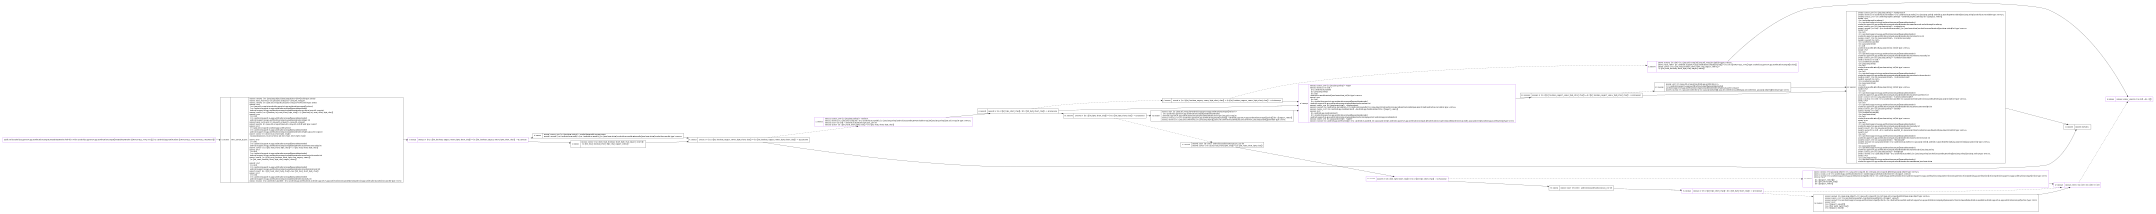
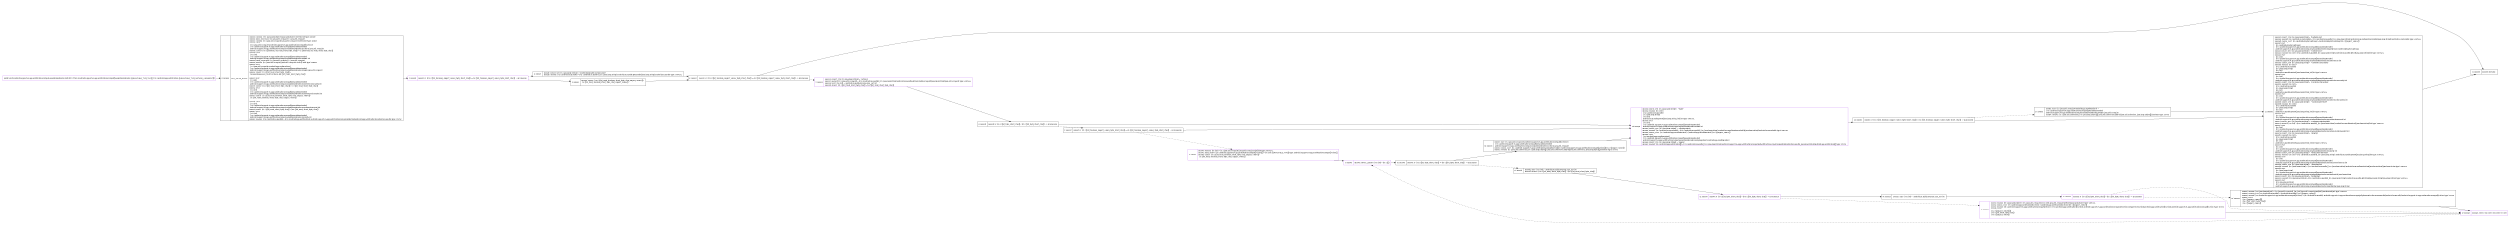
edge "6: 0x003d" -> "10: 0x0049": now "9: 0x0048" -> "10: 0x0049"
